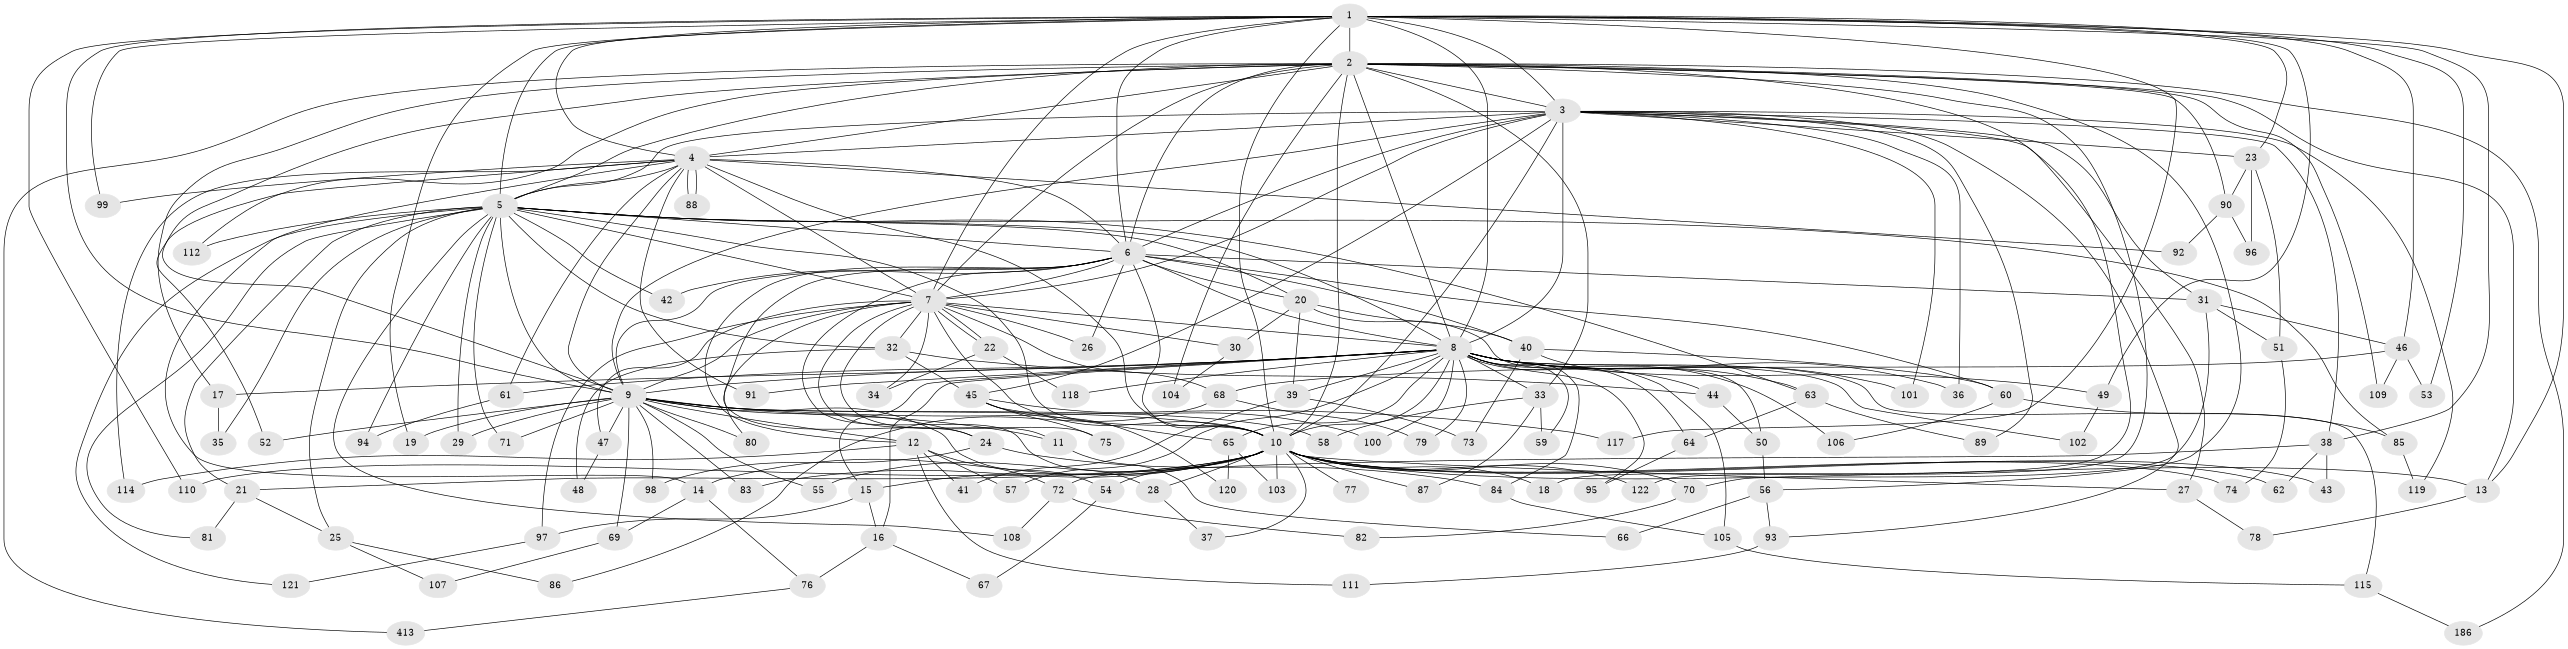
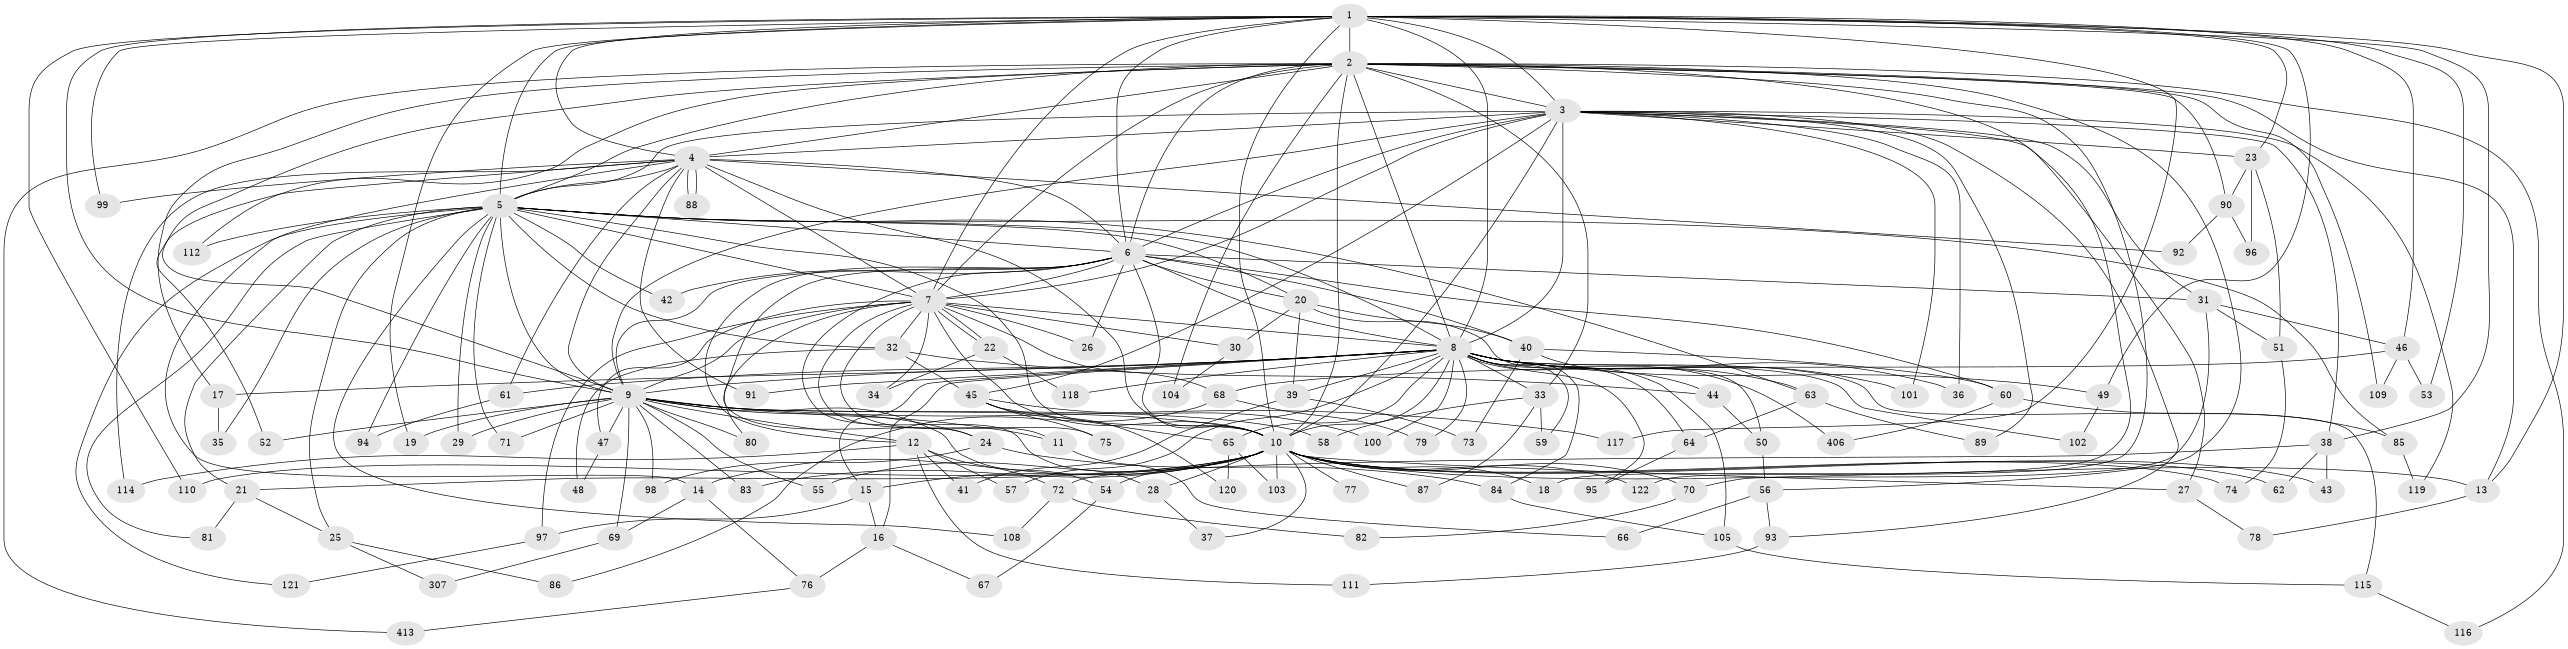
node "106": label "106" -> "406"
node "107": label "107" -> "307"
node "186": label "186" -> "116"
